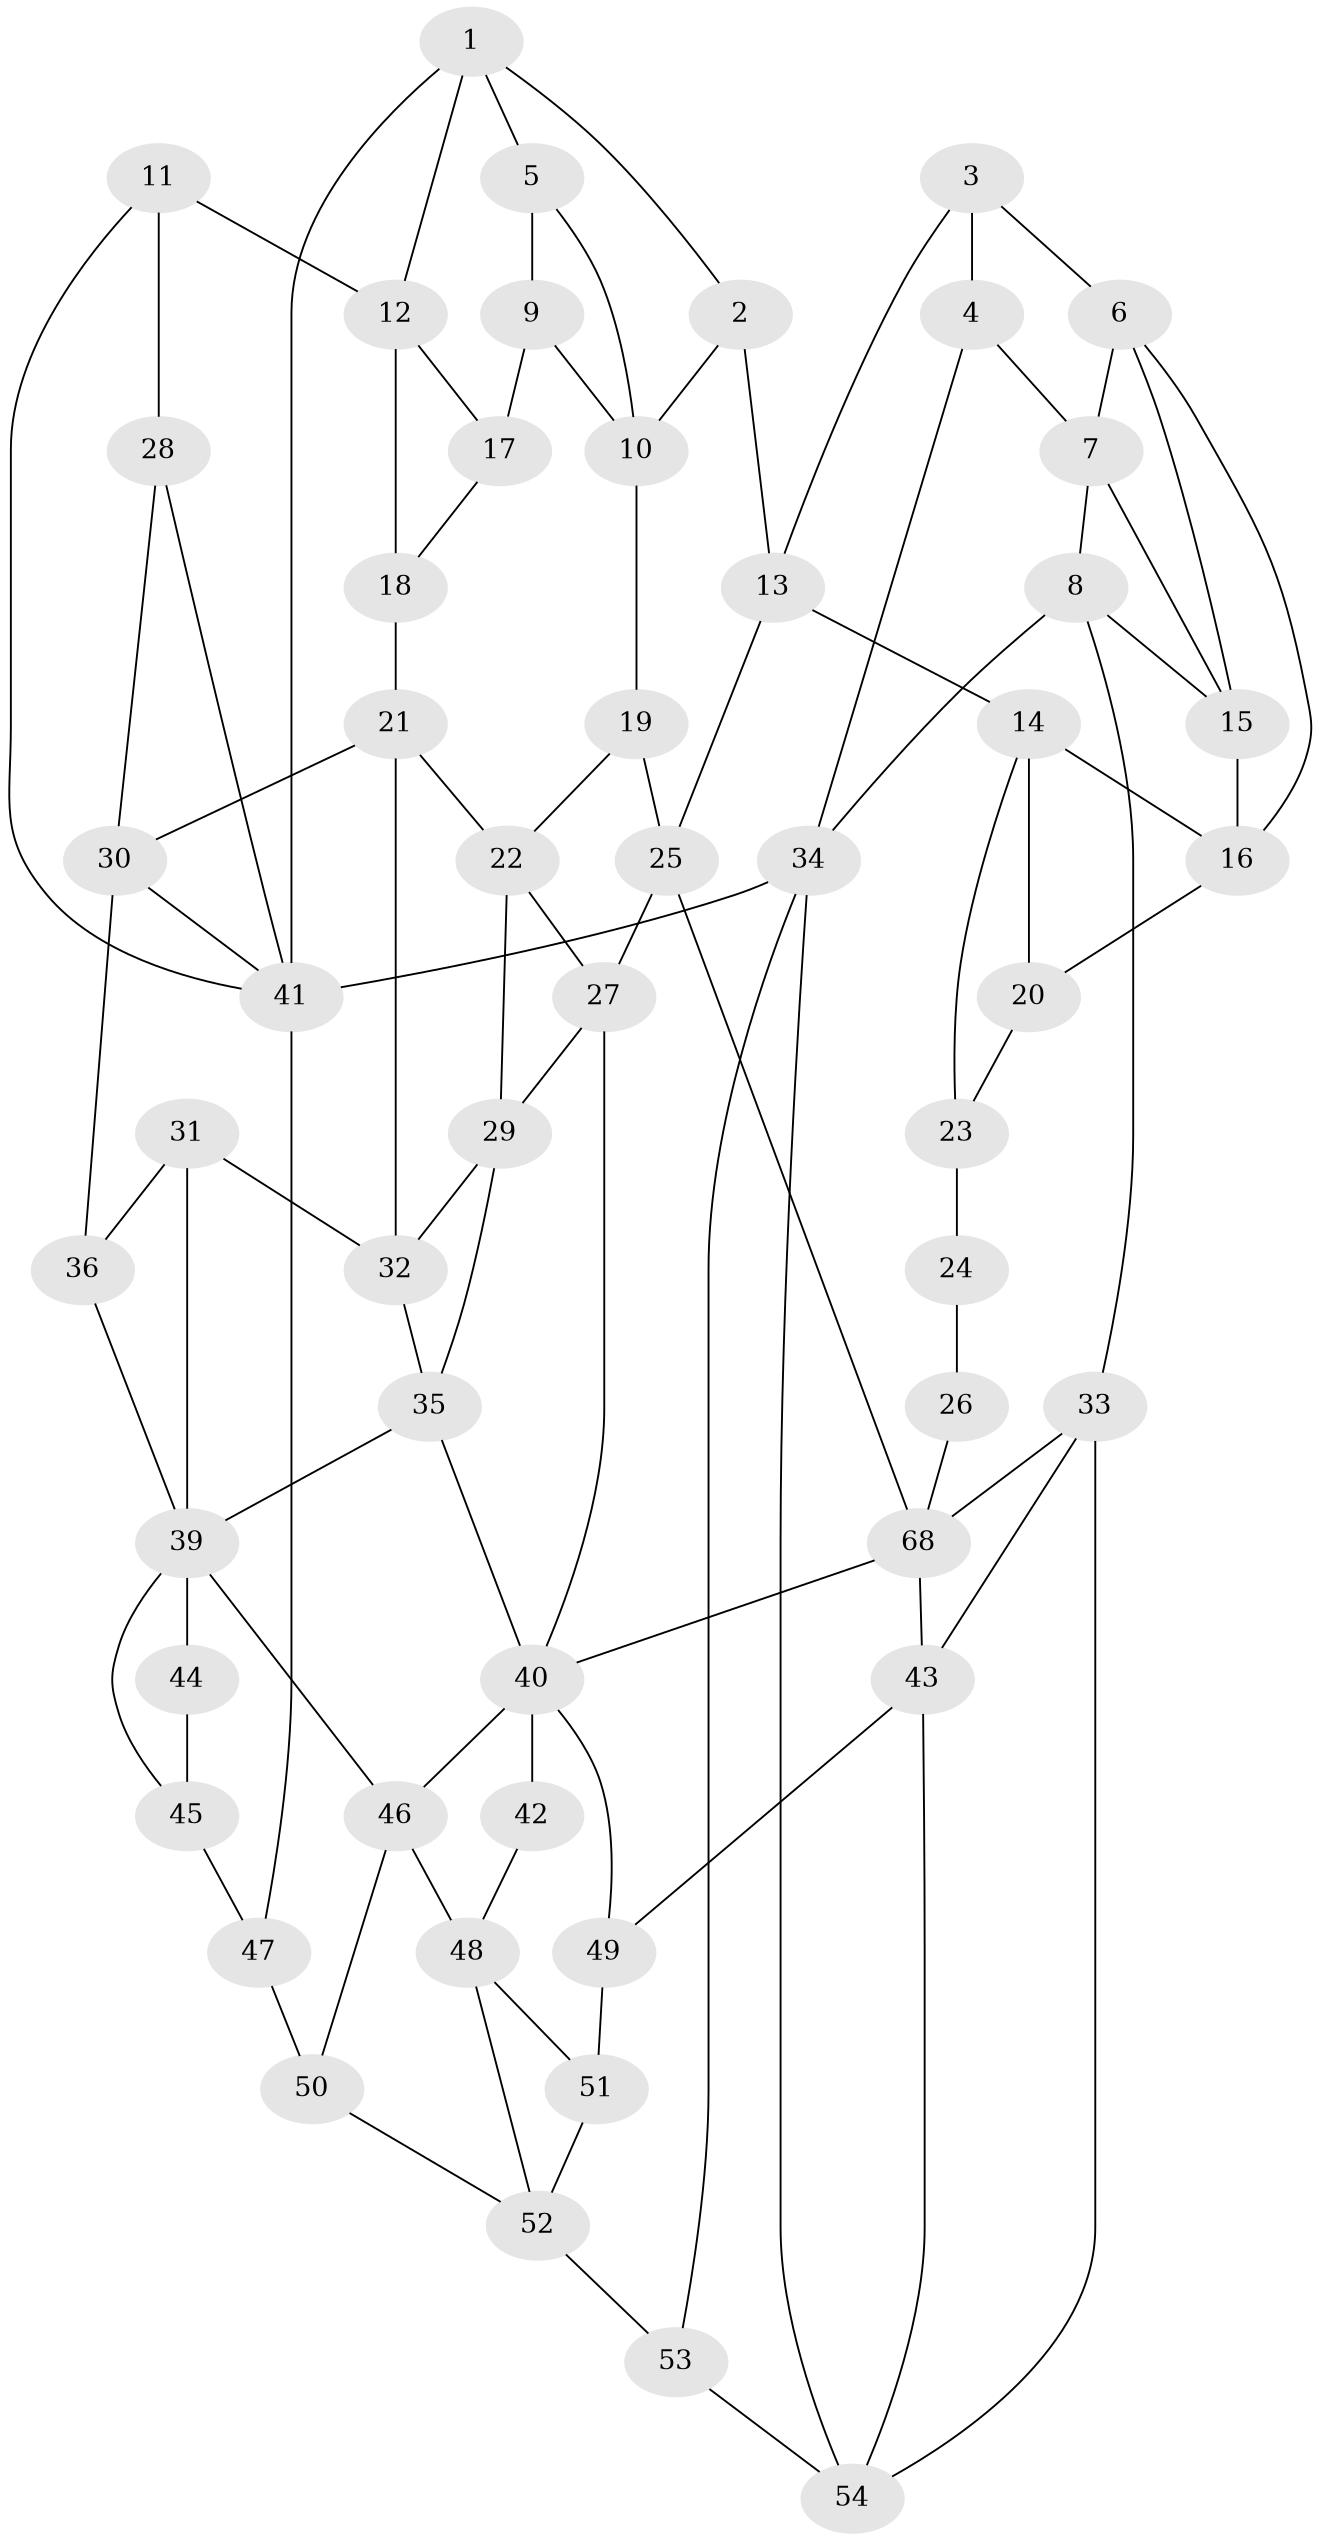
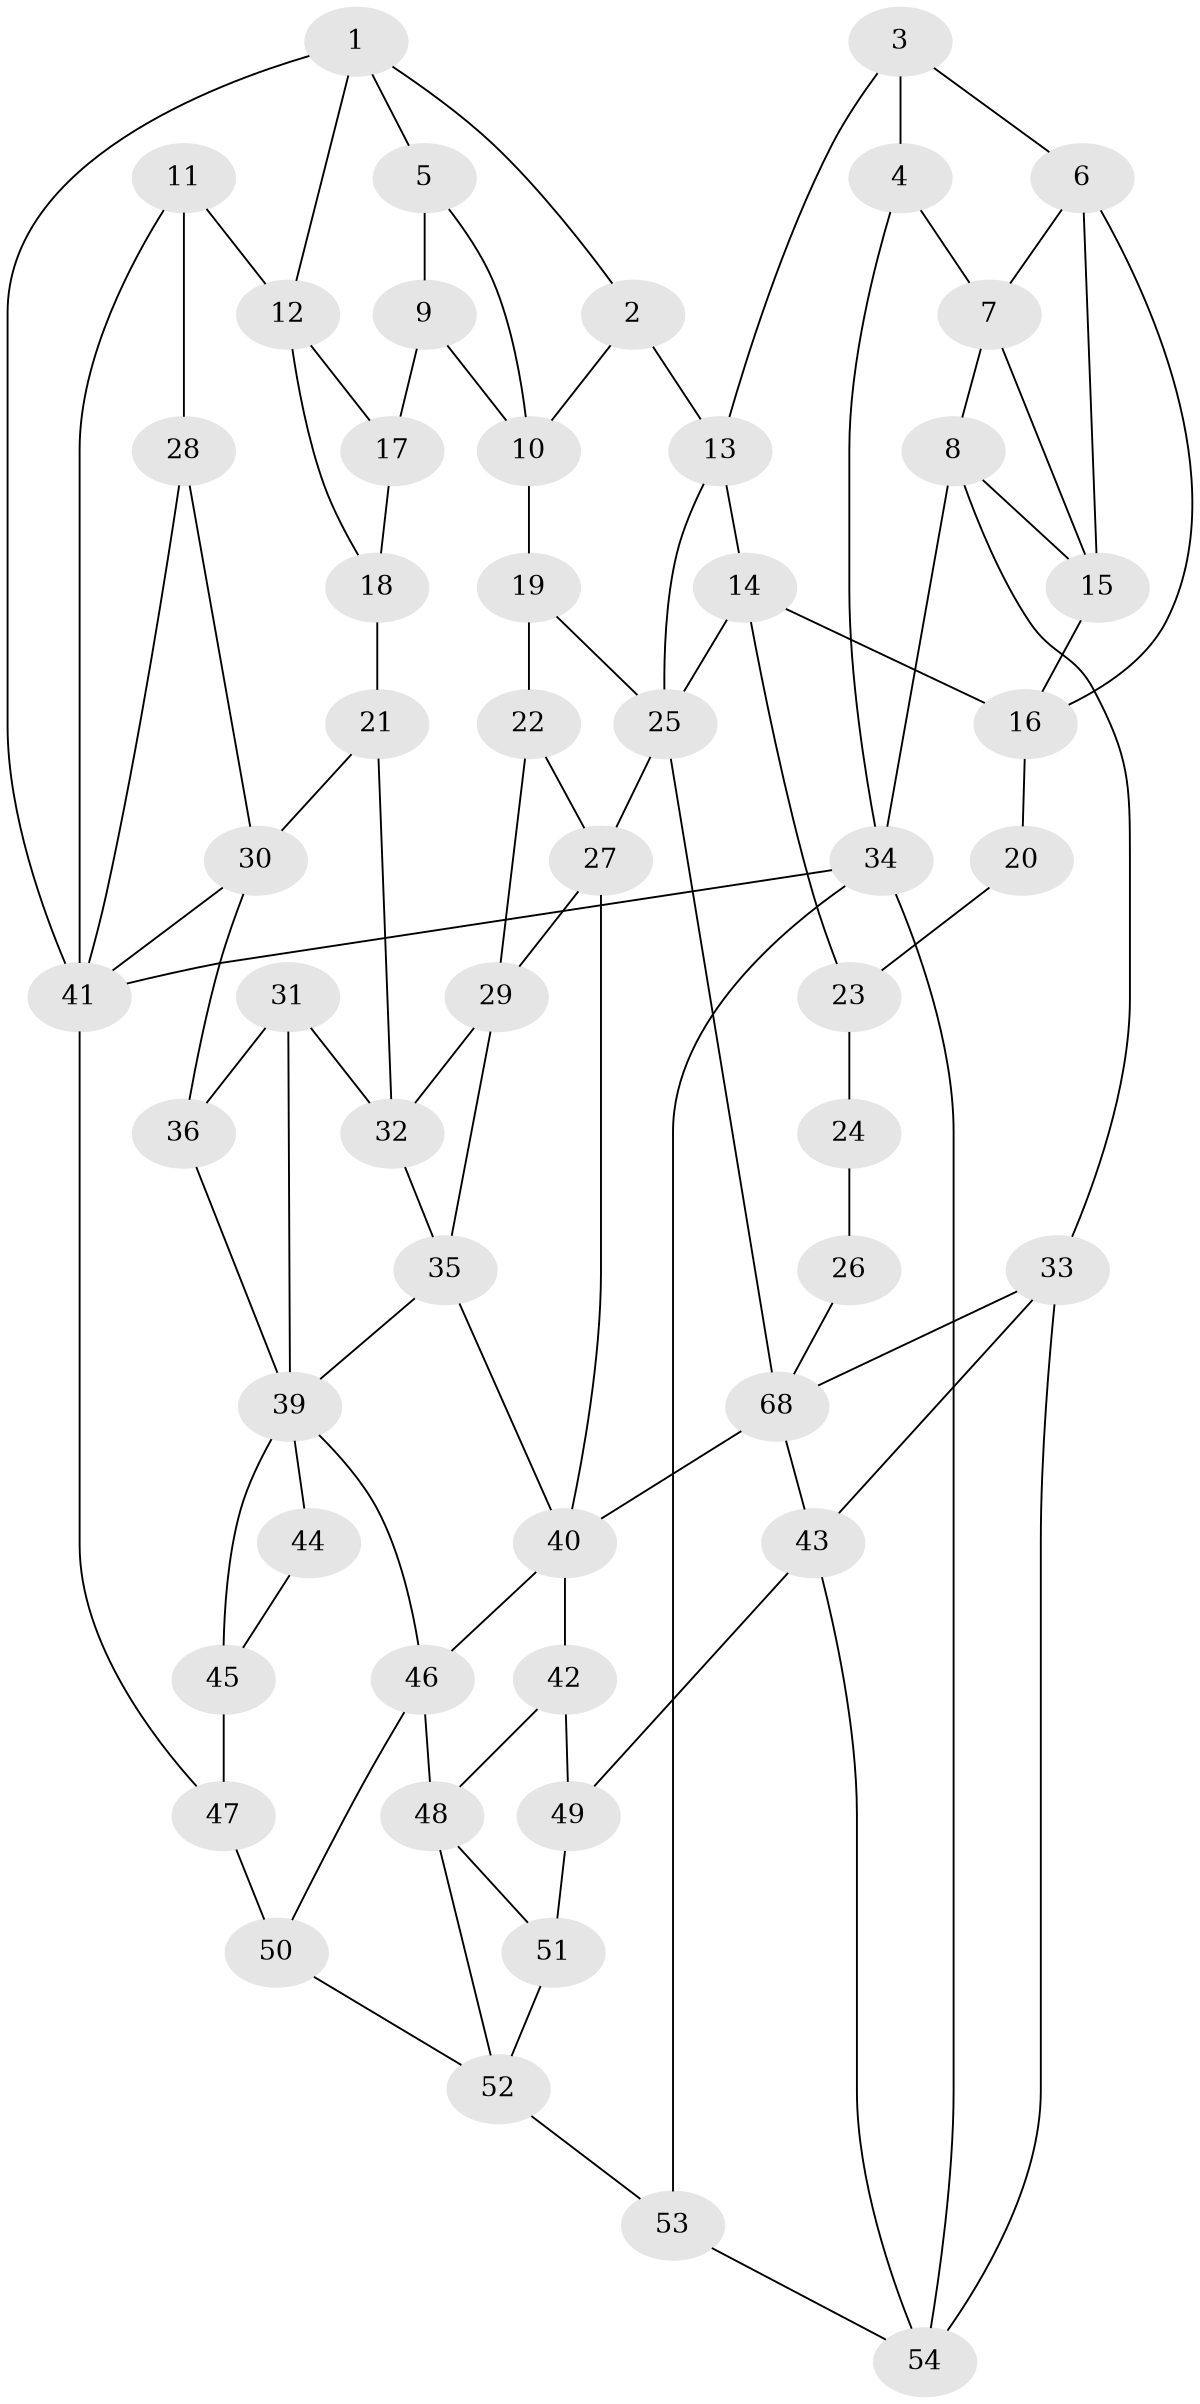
edge "21" -- "22": removed
edge "14" -- "20": now "14" -- "25"
edge "40" -- "49": now "42" -- "49"
